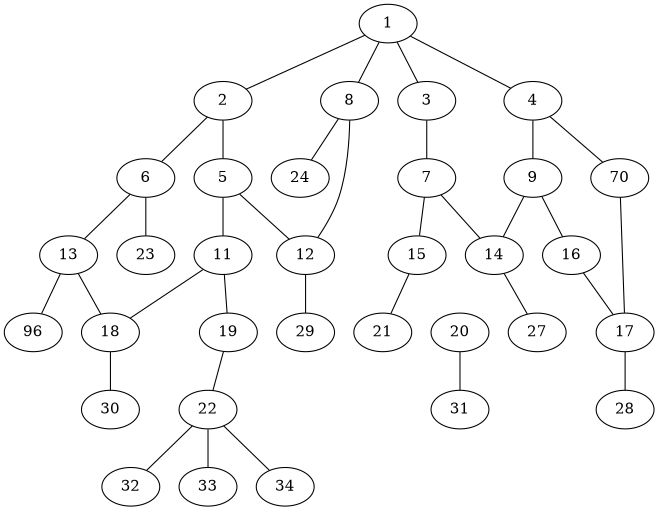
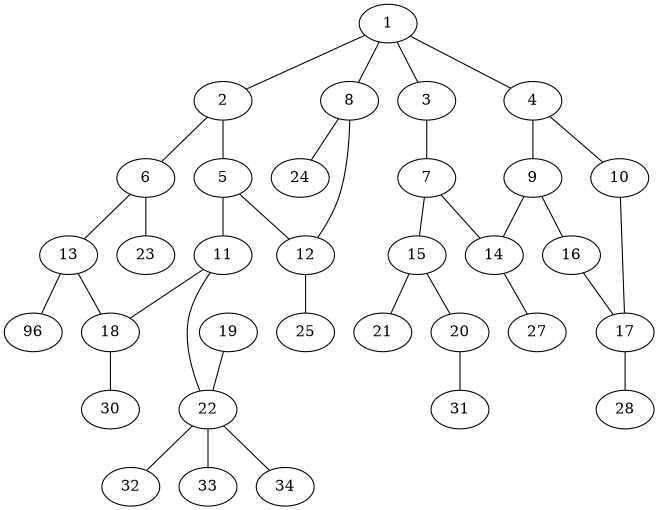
node "70": label "70" -> "10"
edge "11" -- "19": now "11" -- "22"
edge "15" -- "20": added
node "29": label "29" -> "25"
